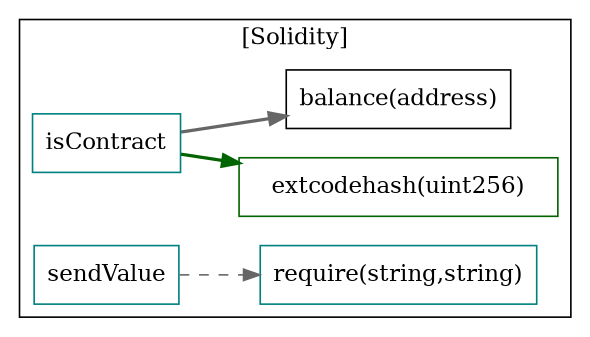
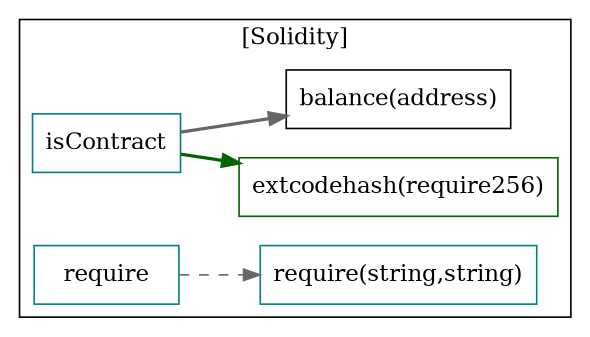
node "extcodehash(uint256)": label "extcodehash(uint256)" -> "extcodehash(require256)"
node "sendValue": label "sendValue" -> "require"
